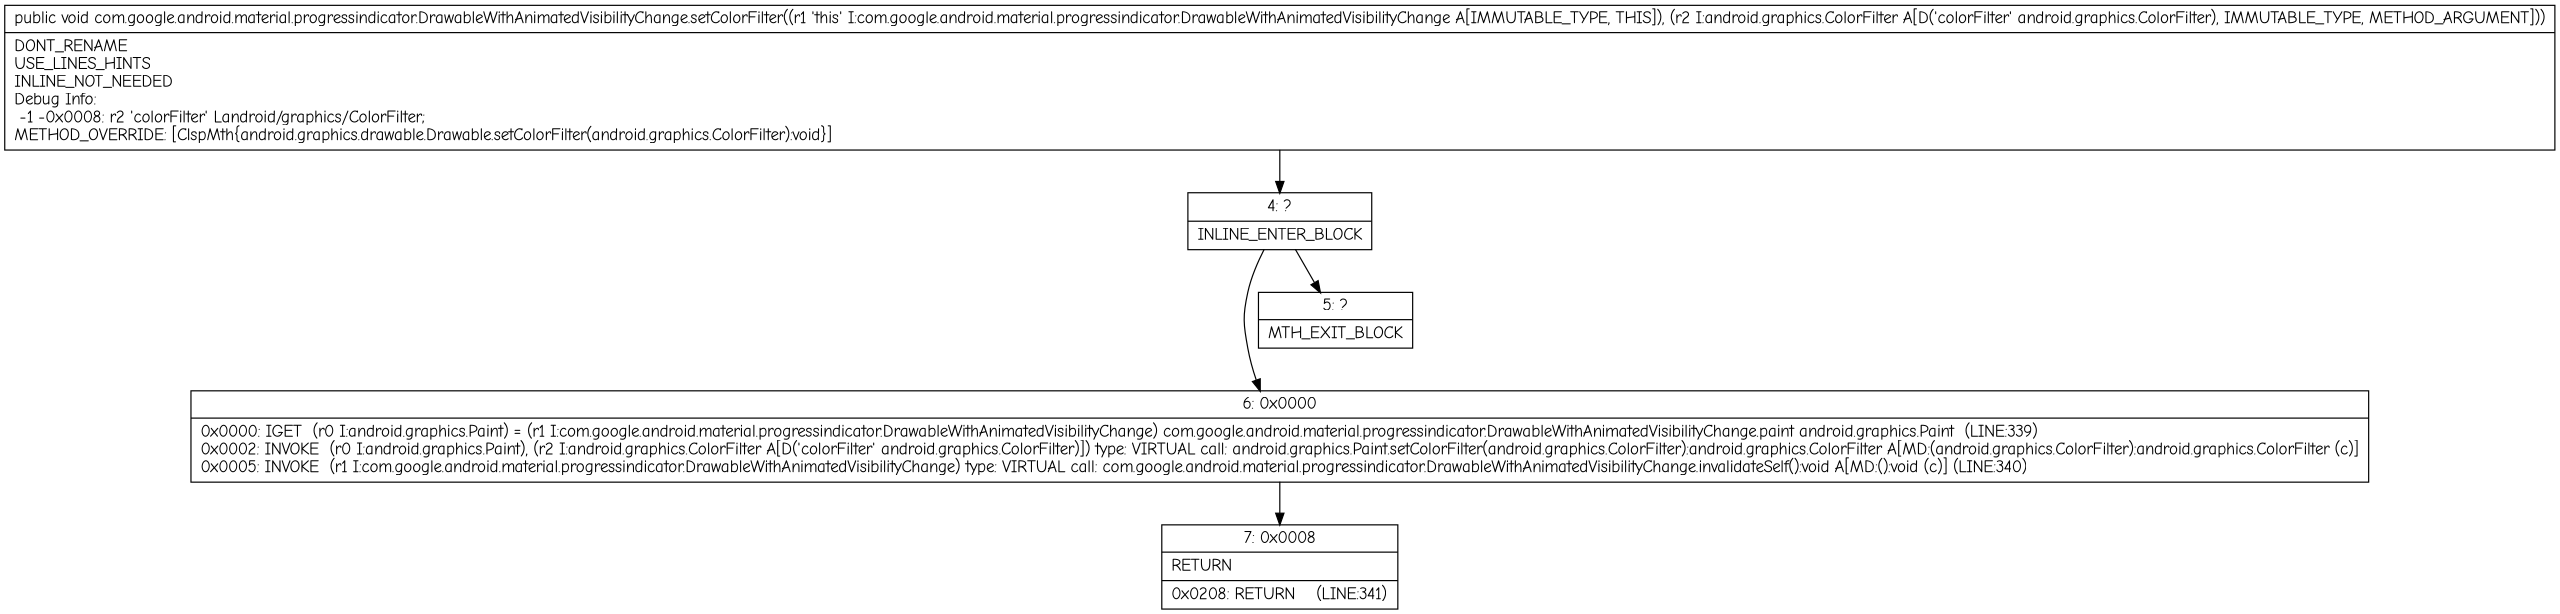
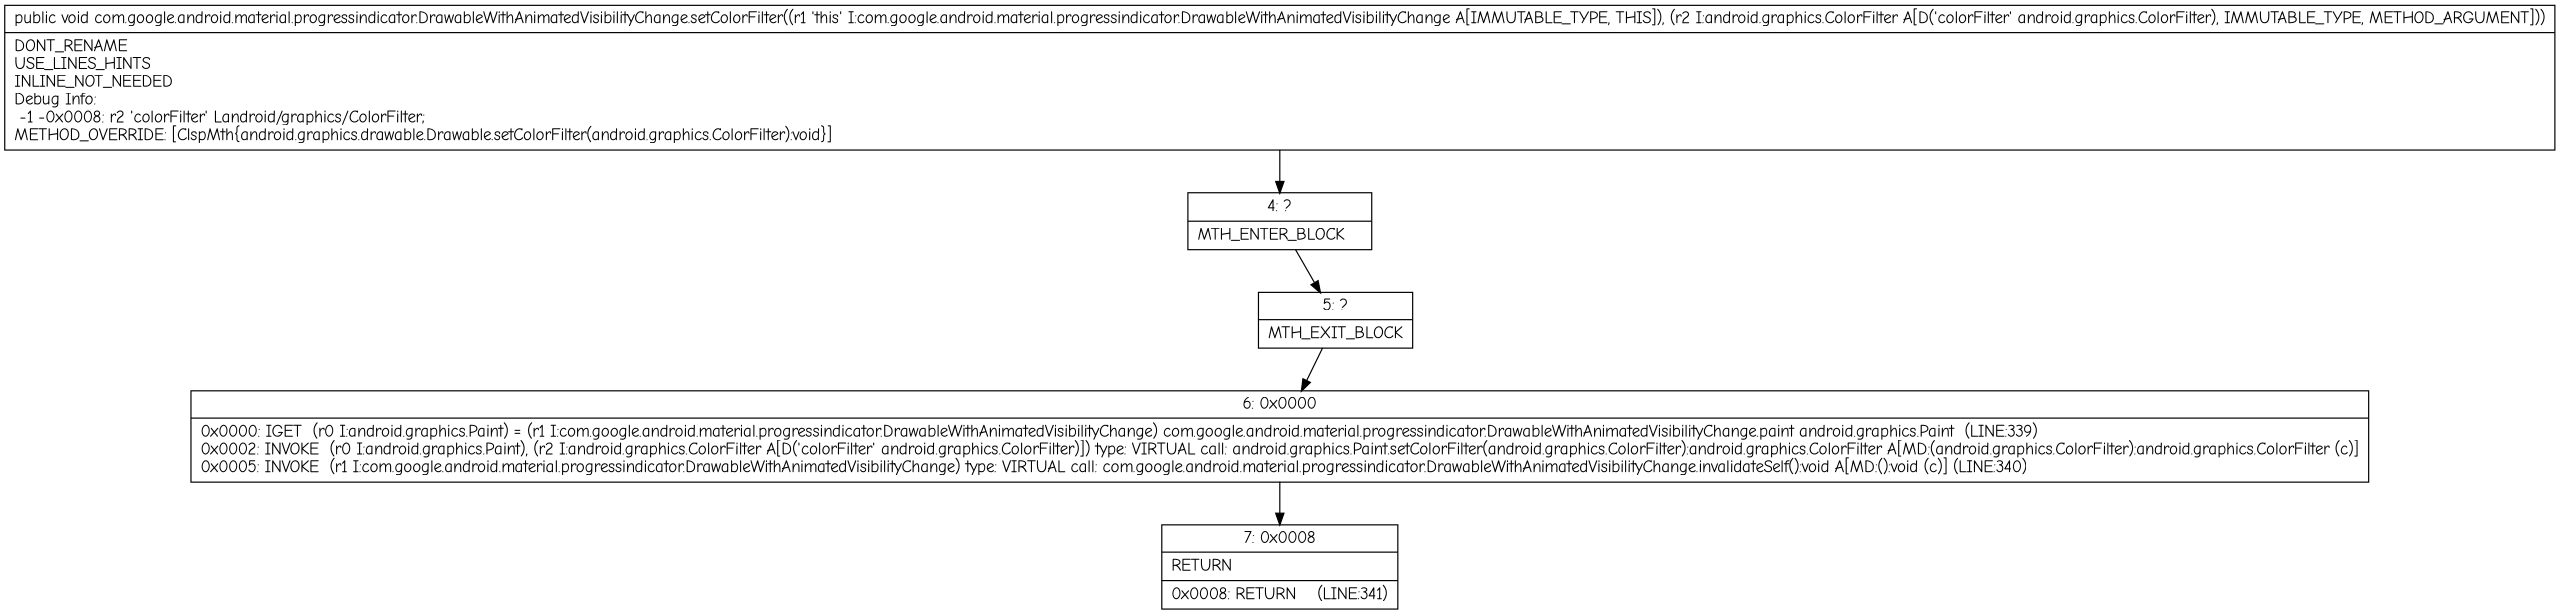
node "4: ?": text "INLINE_ENTER_BLOCK" -> "MTH_ENTER_BLOCK"
edge "4: ?" -> "6: 0x0000": now "5: ?" -> "6: 0x0000"
node "7: 0x0008": text "0x0208: RETURN    (LINE:341)" -> "0x0008: RETURN    (LINE:341)"
